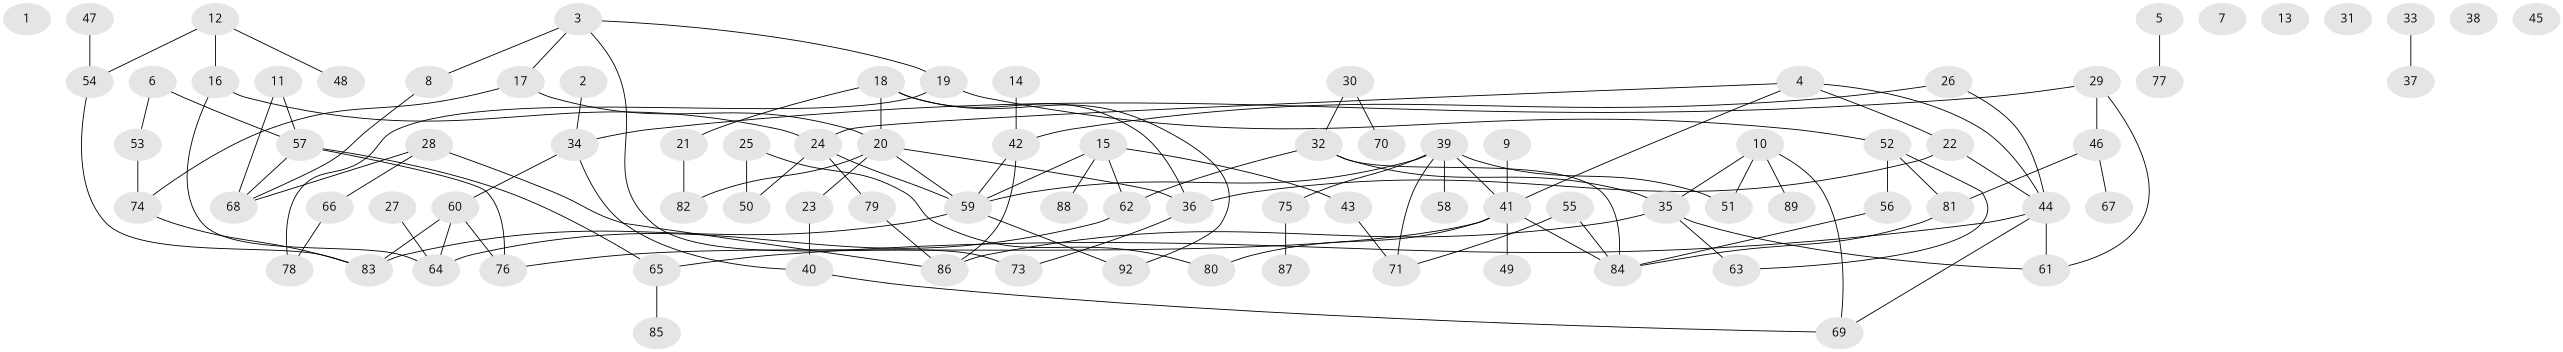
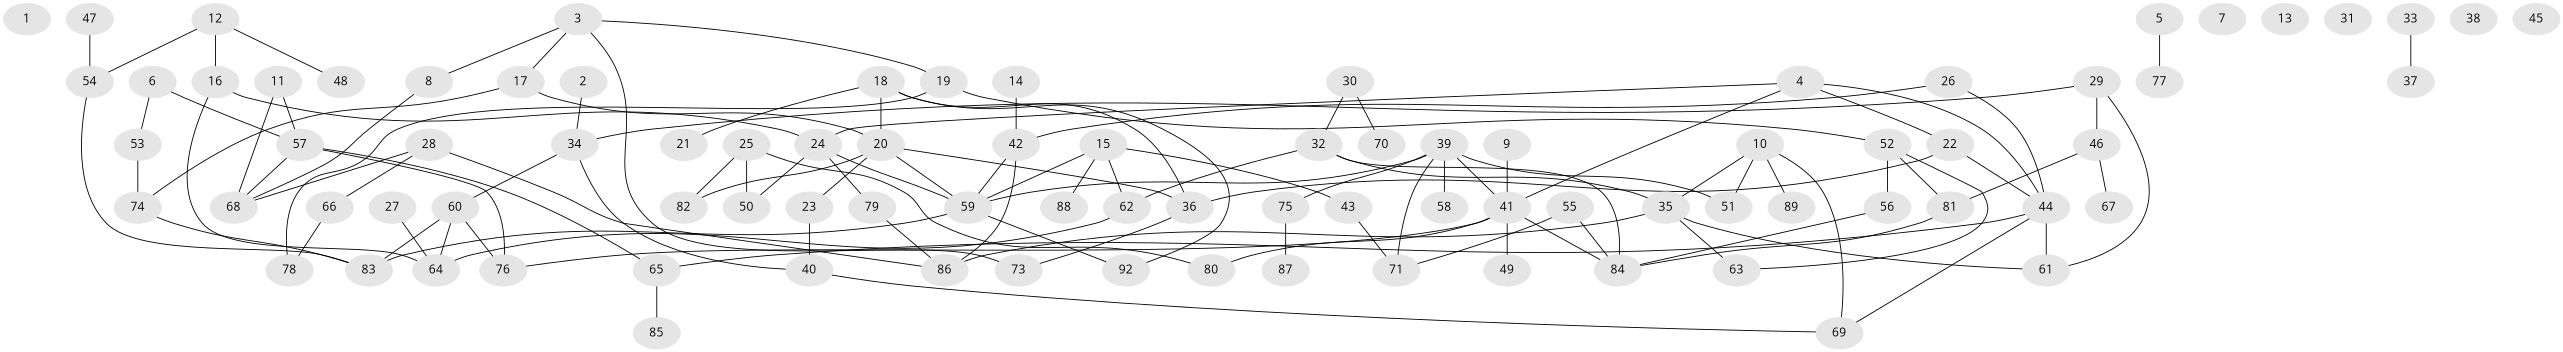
edge "21" -- "82": now "25" -- "82"
